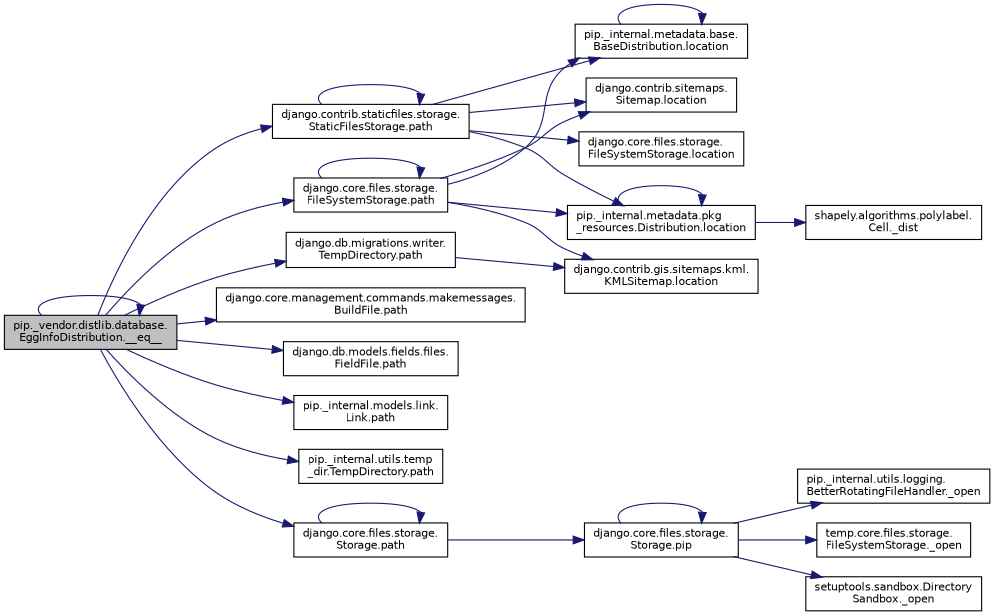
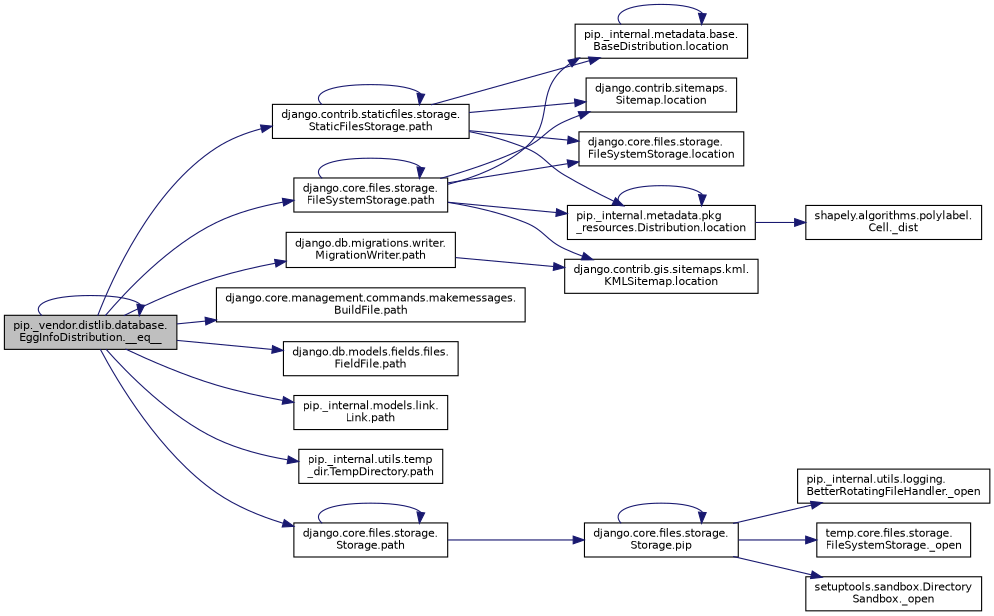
edge "django.core.files.storage. FileSystemStorage.path" -> "django.core.files.storage. FileSystemStorage.location": added
node "django.db.migrations.writer. TempDirectory.path": label "django.db.migrations.writer. TempDirectory.path" -> "django.db.migrations.writer. MigrationWriter.path"
